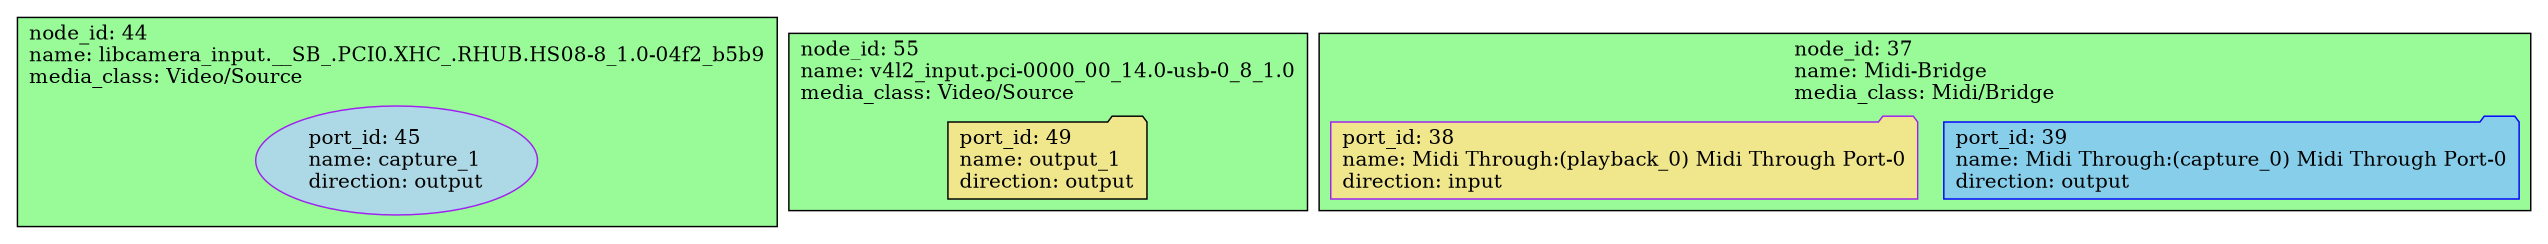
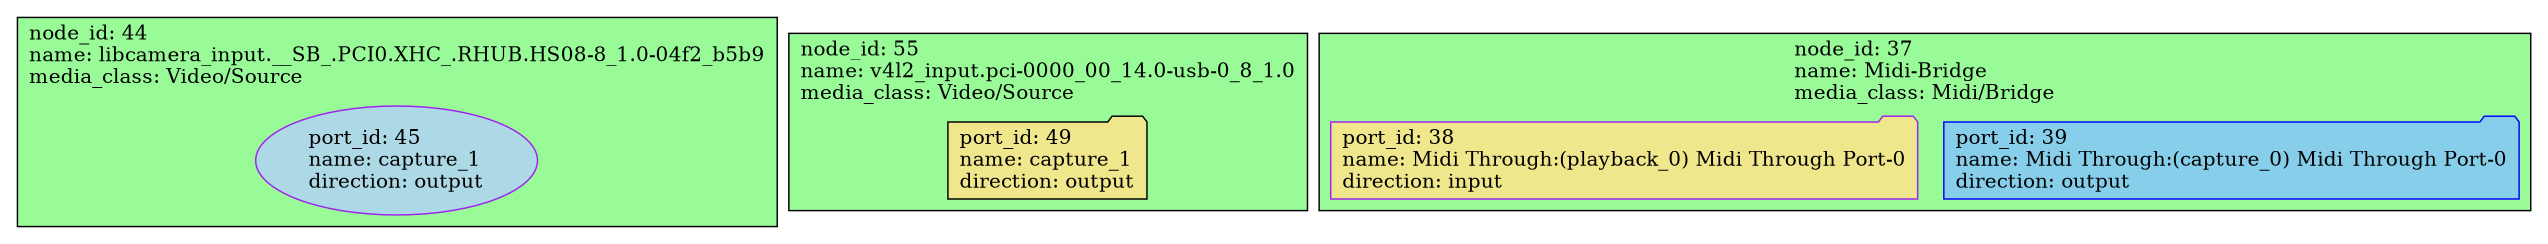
node "port_id: 49 name: output_1 direction: output": label "port_id: 49 name: output_1 direction: output" -> "port_id: 49 name: capture_1 direction: output"
